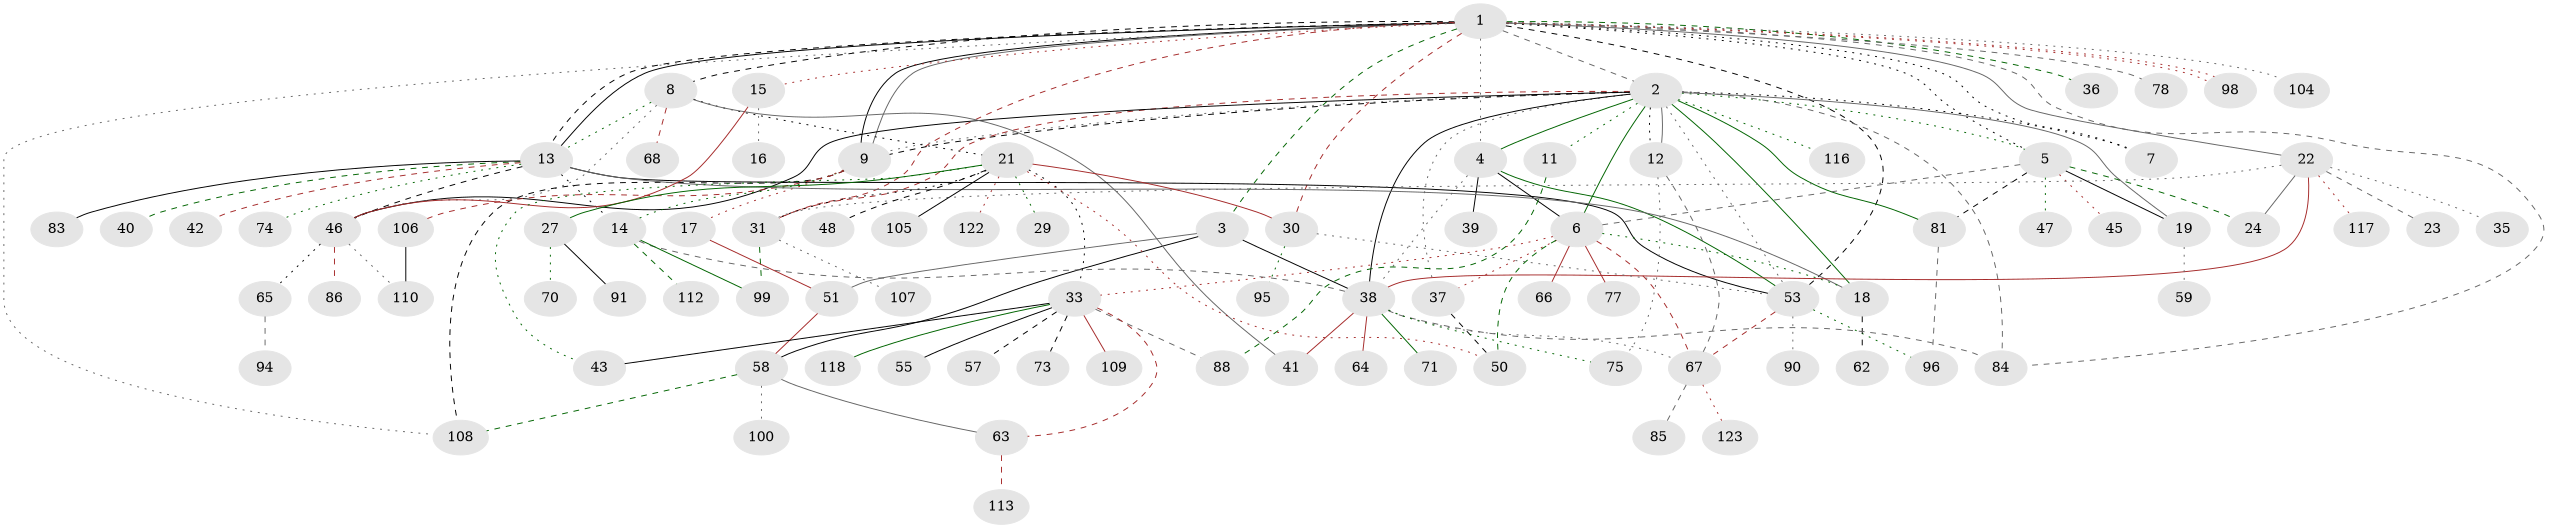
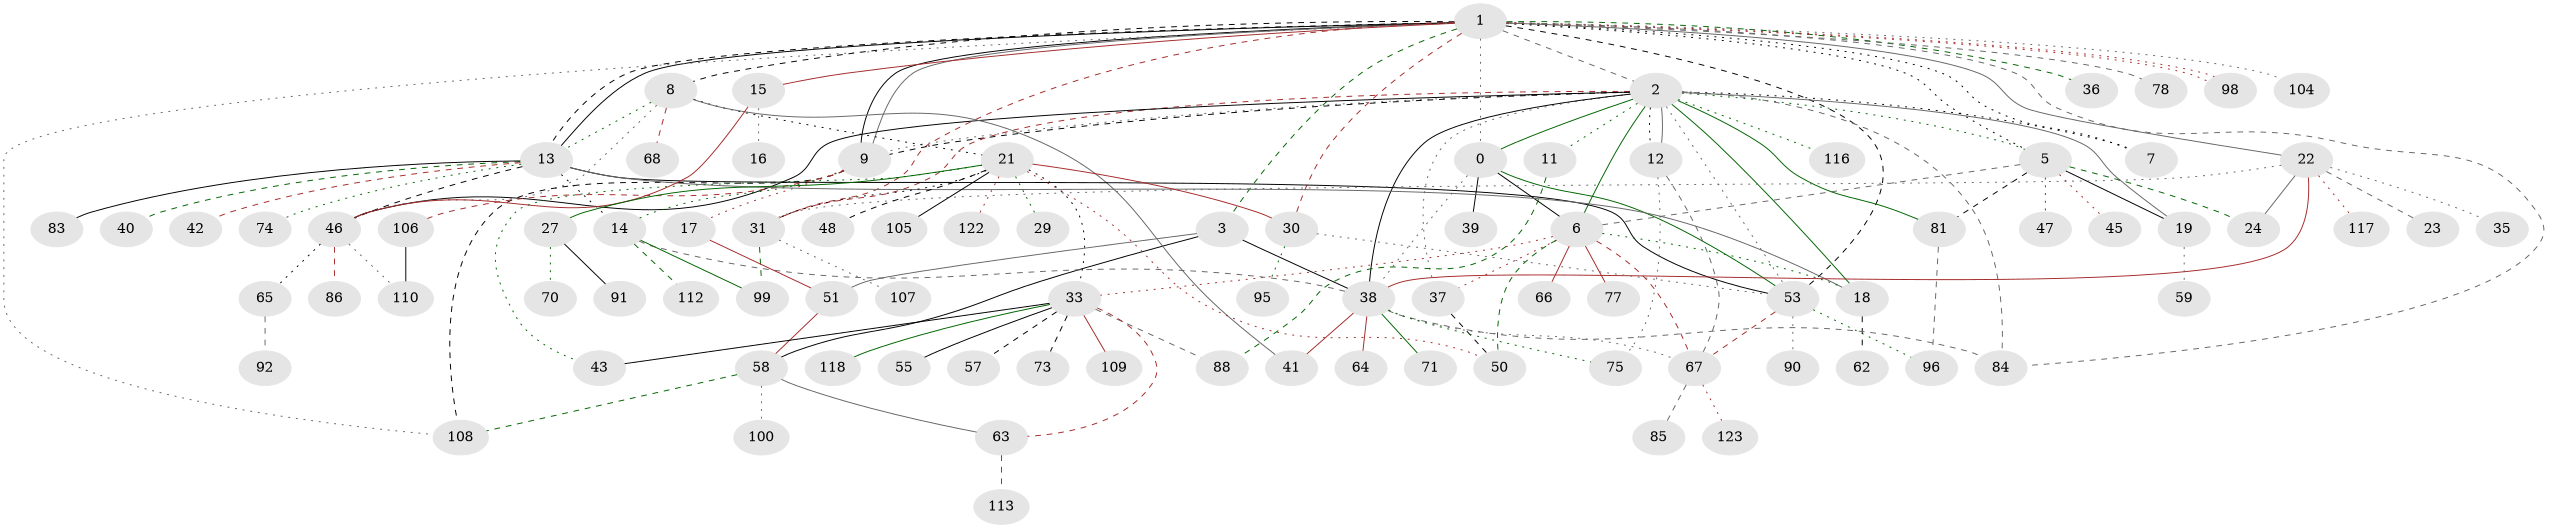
edge "1" -- "15": style dotted -> solid
node "4": label "4" -> "0"
node "94": label "94" -> "92"
